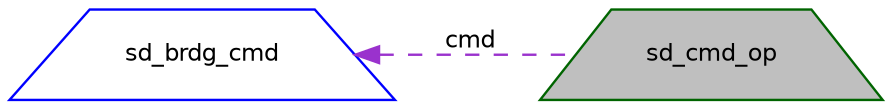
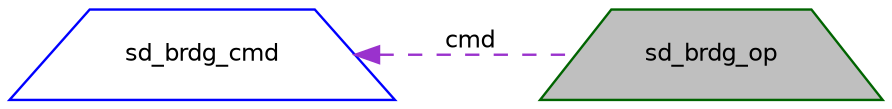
node "sd_cmd_op": label "sd_cmd_op" -> "sd_brdg_op"
